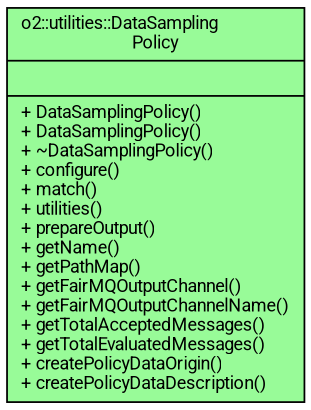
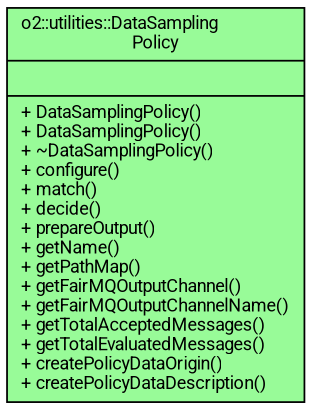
node "o2::utilities::DataSampling": text "+ utilities()" -> "+ decide()"
